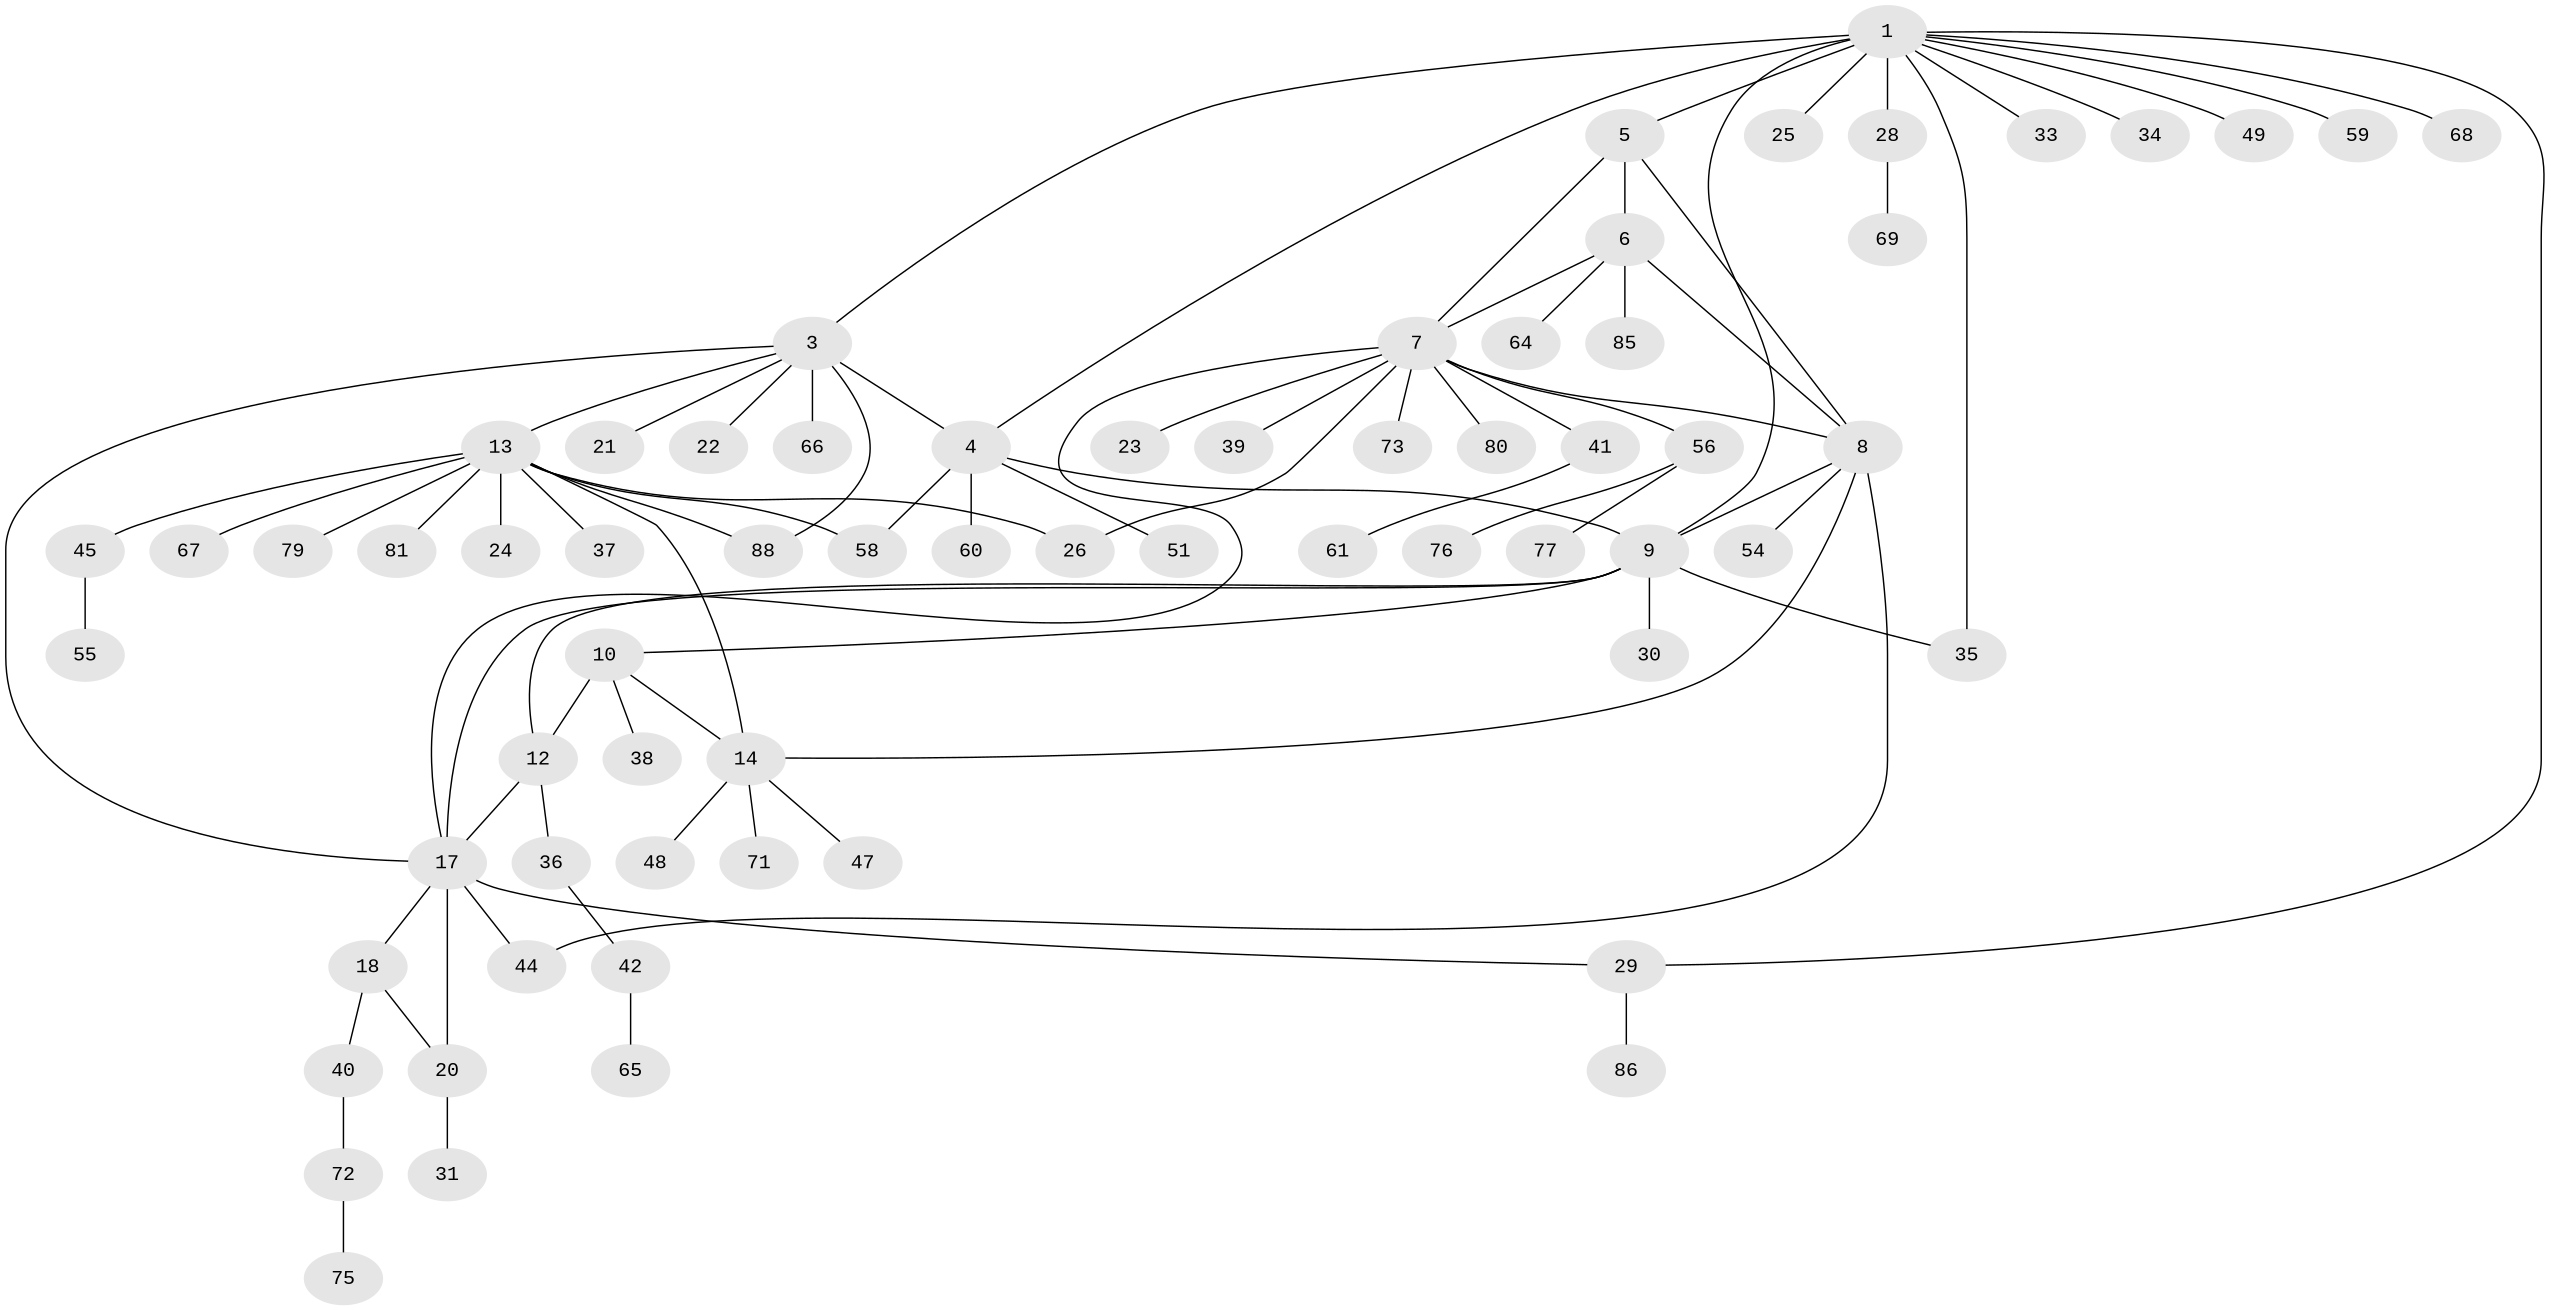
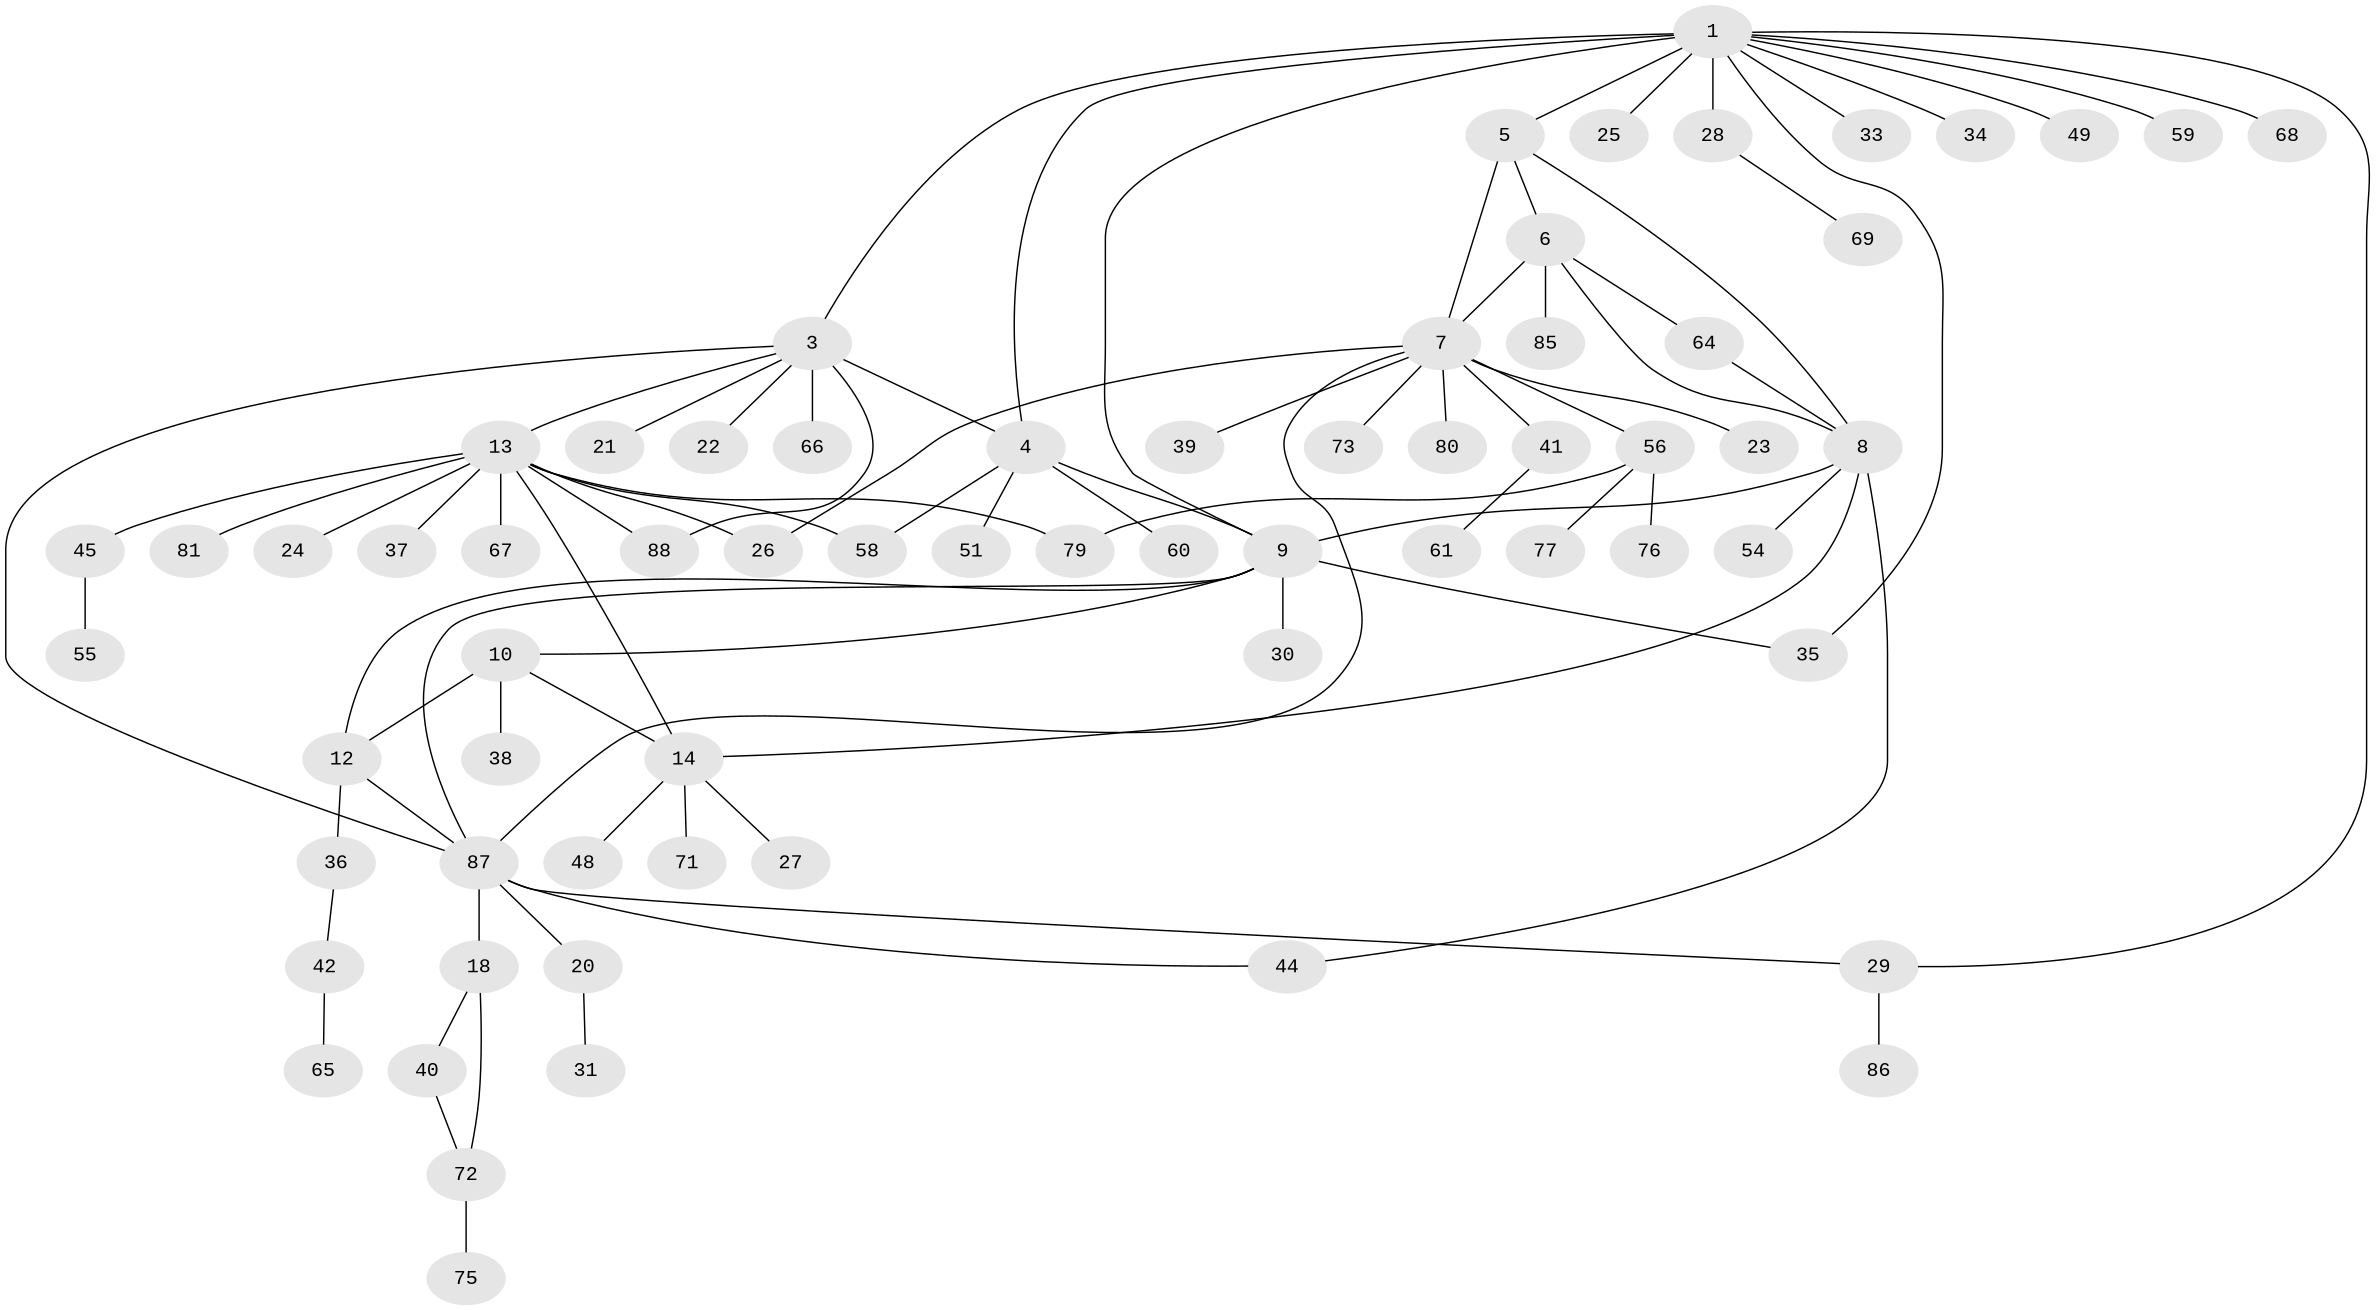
edge "7" -- "8": now "64" -- "8"
edge "56" -- "79": added
node "17": label "17" -> "87"
node "47": label "47" -> "27"
edge "18" -- "20": now "18" -- "72"
